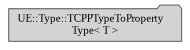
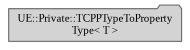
node "UE::Type::TCPPTypeToProperty Type< T >": label "UE::Type::TCPPTypeToProperty Type< T >" -> "UE::Private::TCPPTypeToProperty Type< T >"
